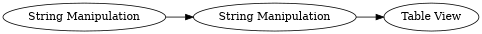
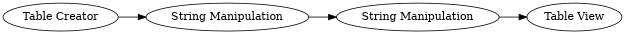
node "Table Creator": added
